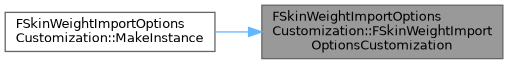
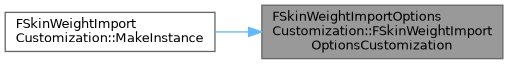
node "FSkinWeightImportOptions Customization::MakeInstance": label "FSkinWeightImportOptions Customization::MakeInstance" -> "FSkinWeightImport Customization::MakeInstance"
